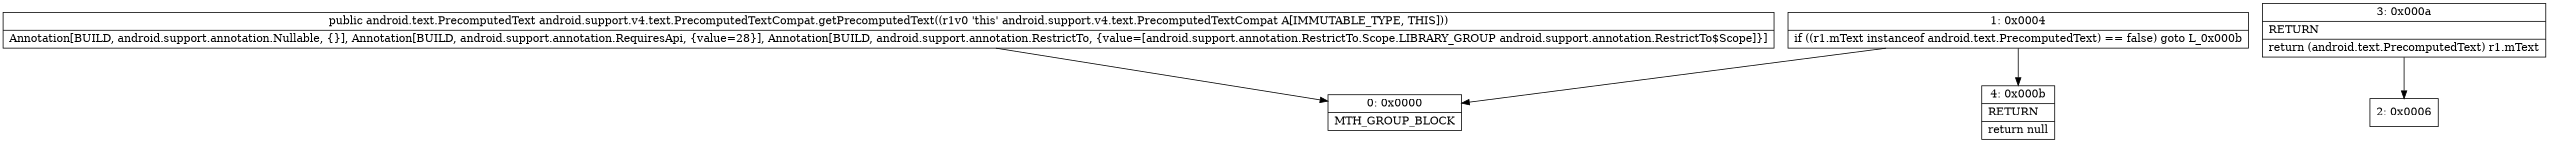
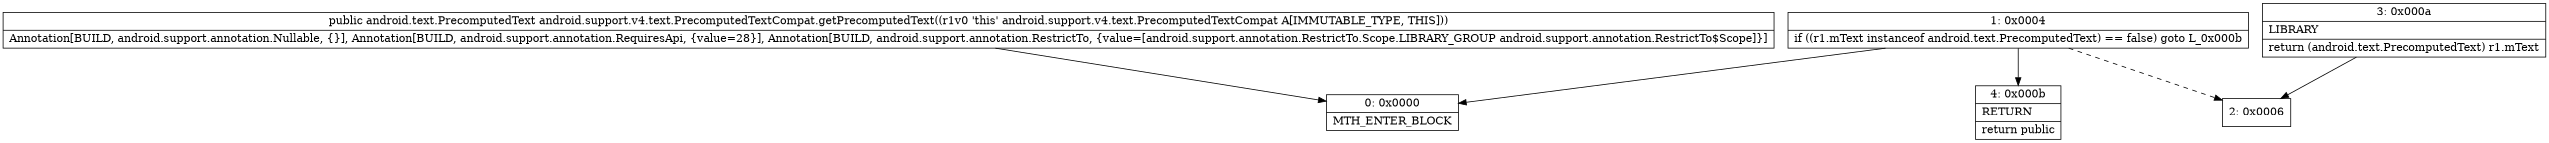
node "3: 0x000a": text "RETURN" -> "LIBRARY"
edge "1: 0x0004" -> "2: 0x0006": added
node "0: 0x0000": text "MTH_GROUP_BLOCK" -> "MTH_ENTER_BLOCK"
node "4: 0x000b": text "return null" -> "return public"
